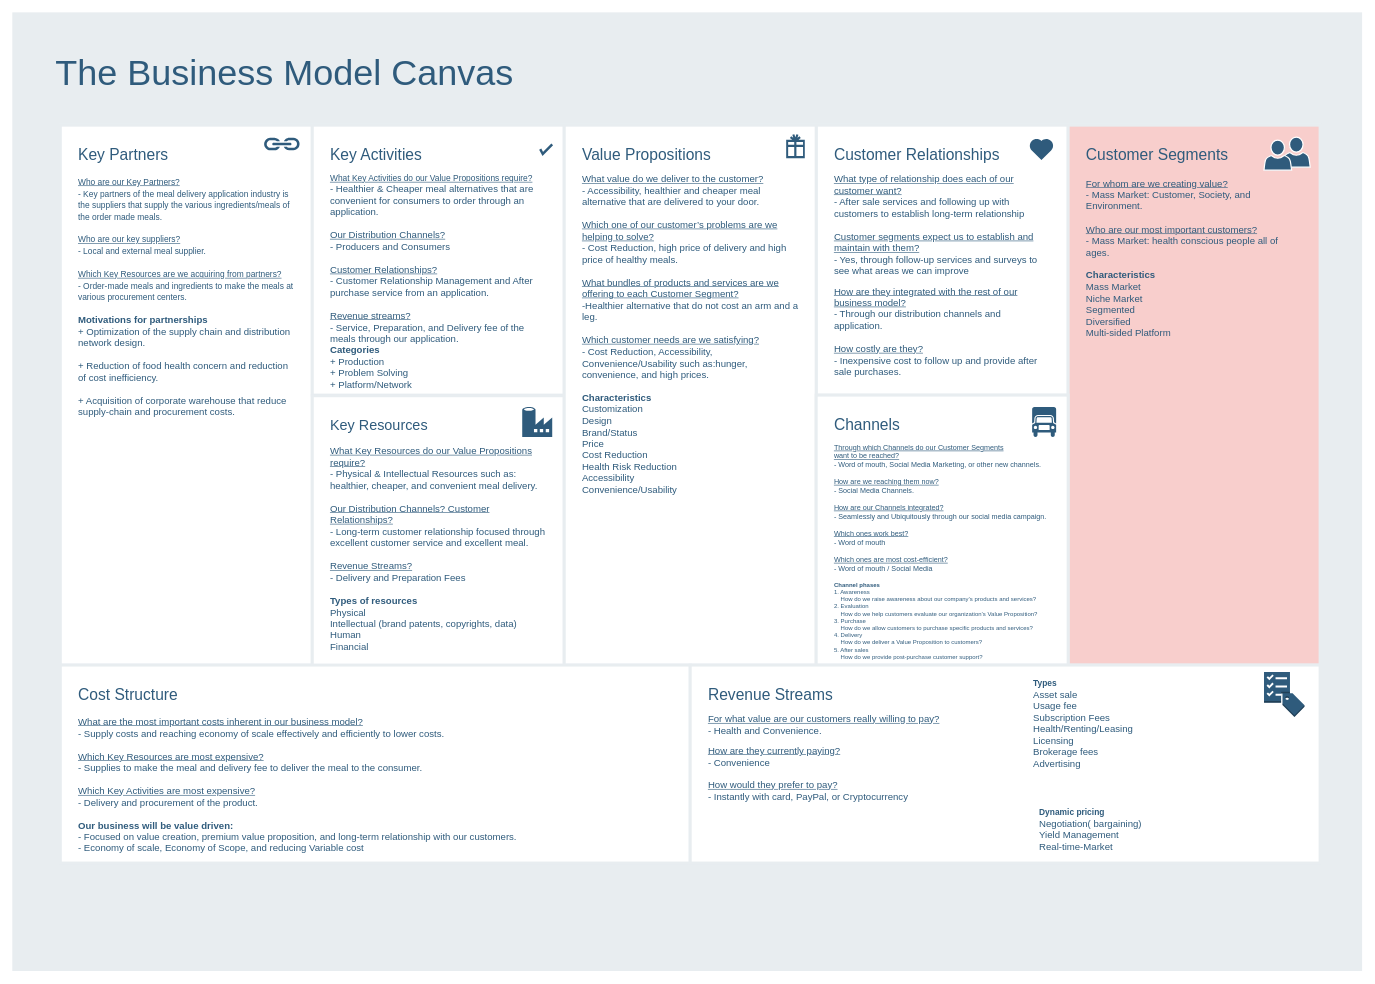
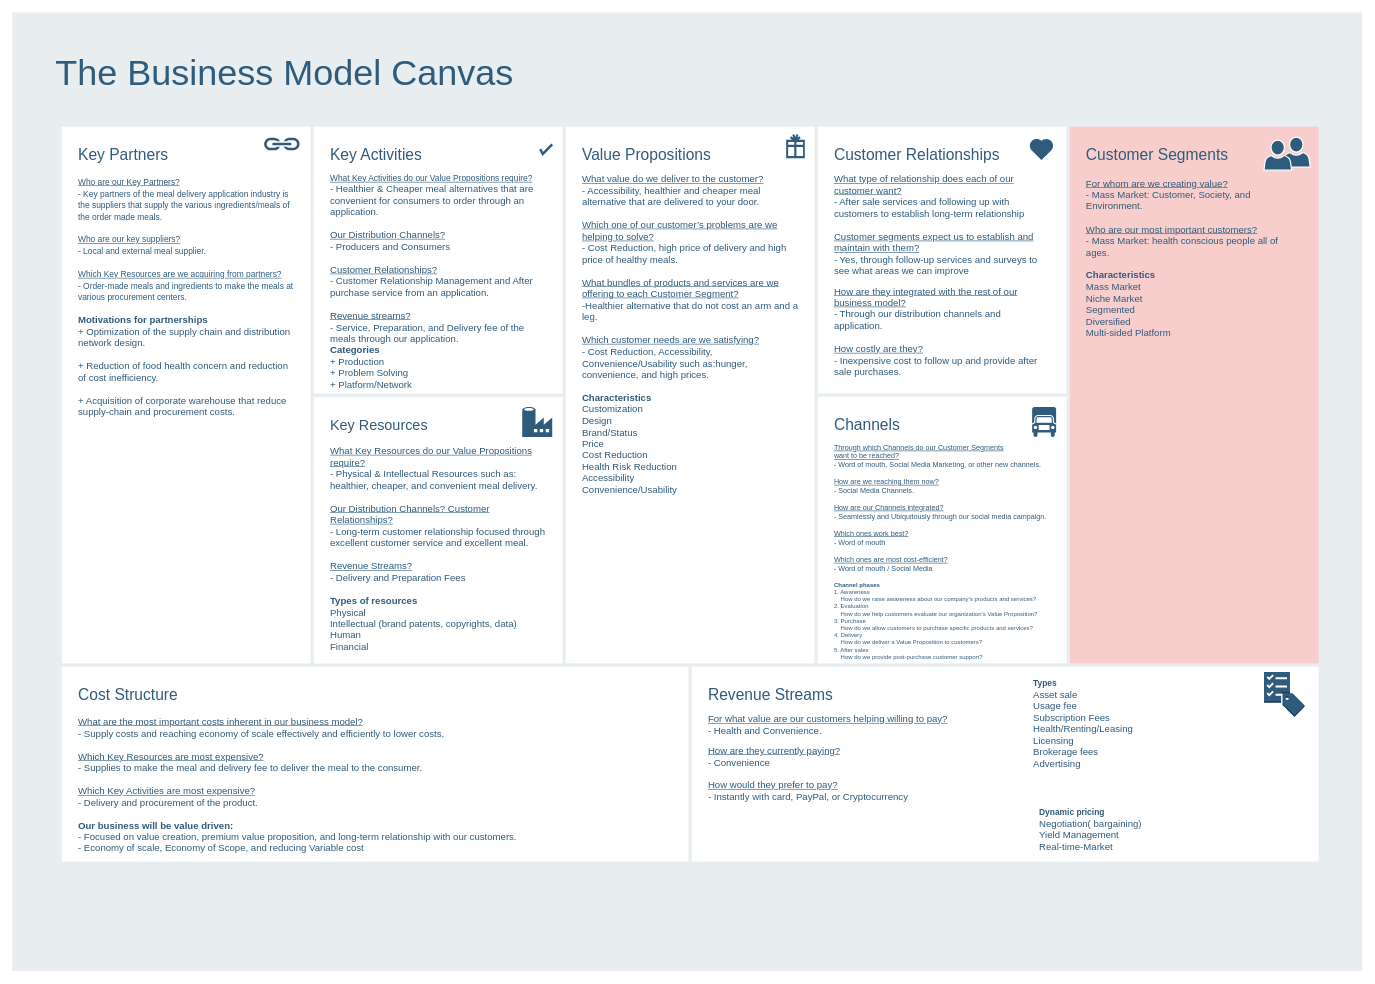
node "Revenue Streams For what value are our customers really willing to pay? - Health and Convenience. How are they currently paying? - Convenience How would they prefer to pay? - Instantly with card, PayPal, or Cryptocurrency": label "Revenue Streams For what value are our customers really willing to pay? - Health and Convenience. How are they currently paying? - Convenience How would they prefer to pay? - Instantly with card, PayPal, or Cryptocurrency" -> "Revenue Streams For what value are our customers helping willing to pay? - Health and Convenience. How are they currently paying? - Convenience How would they prefer to pay? - Instantly with card, PayPal, or Cryptocurrency"
